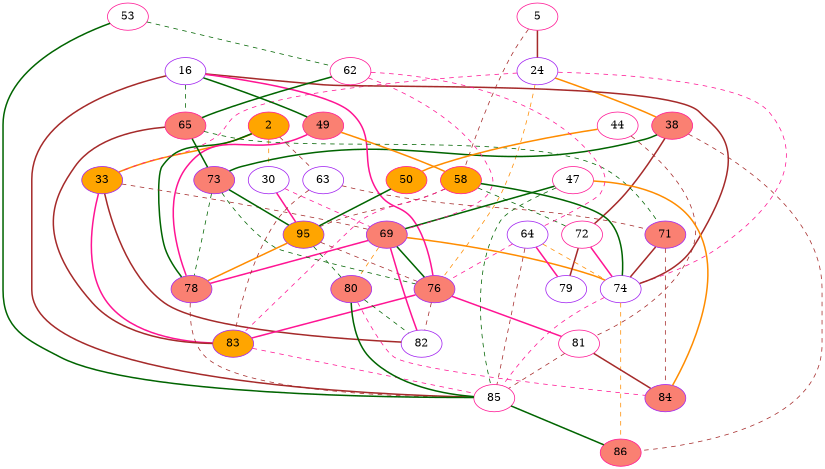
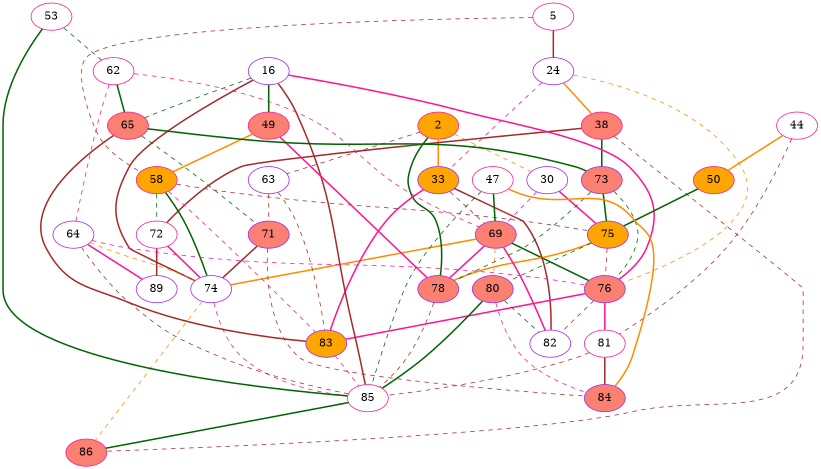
edge "24" -- "74": removed
node "95": label "95" -> "75"
node "79": label "79" -> "89"
